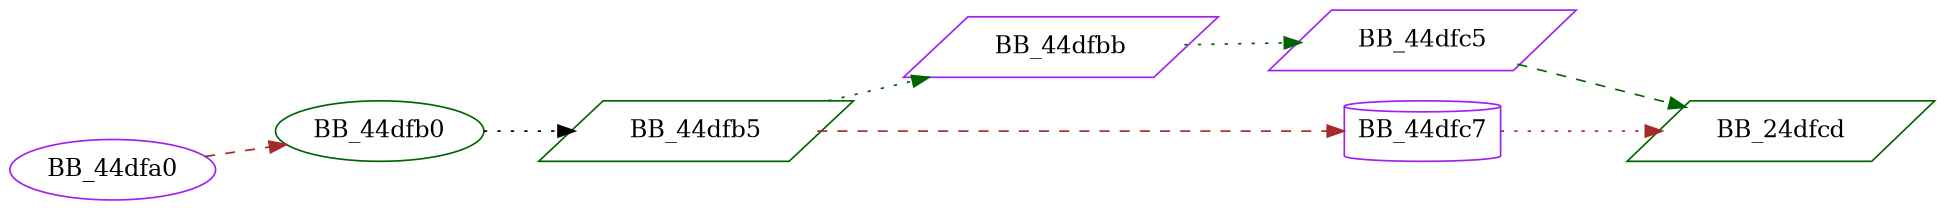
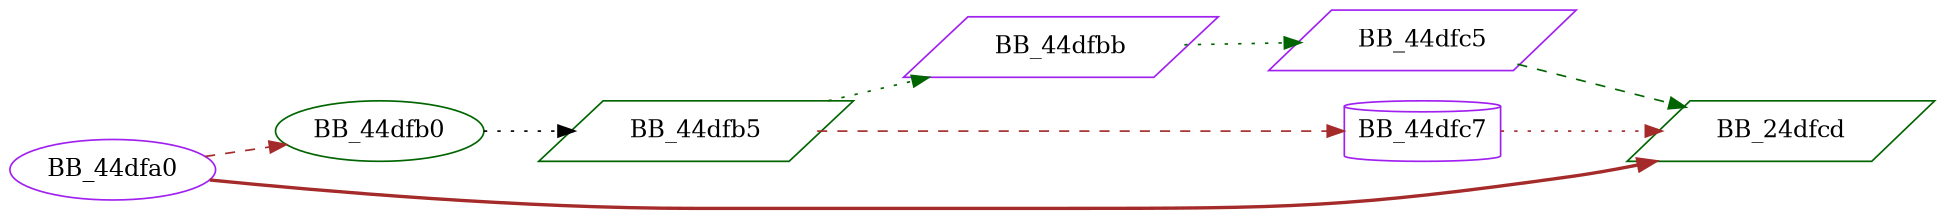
edge "BB_44dfa0" -> "BB_24dfcd": added
